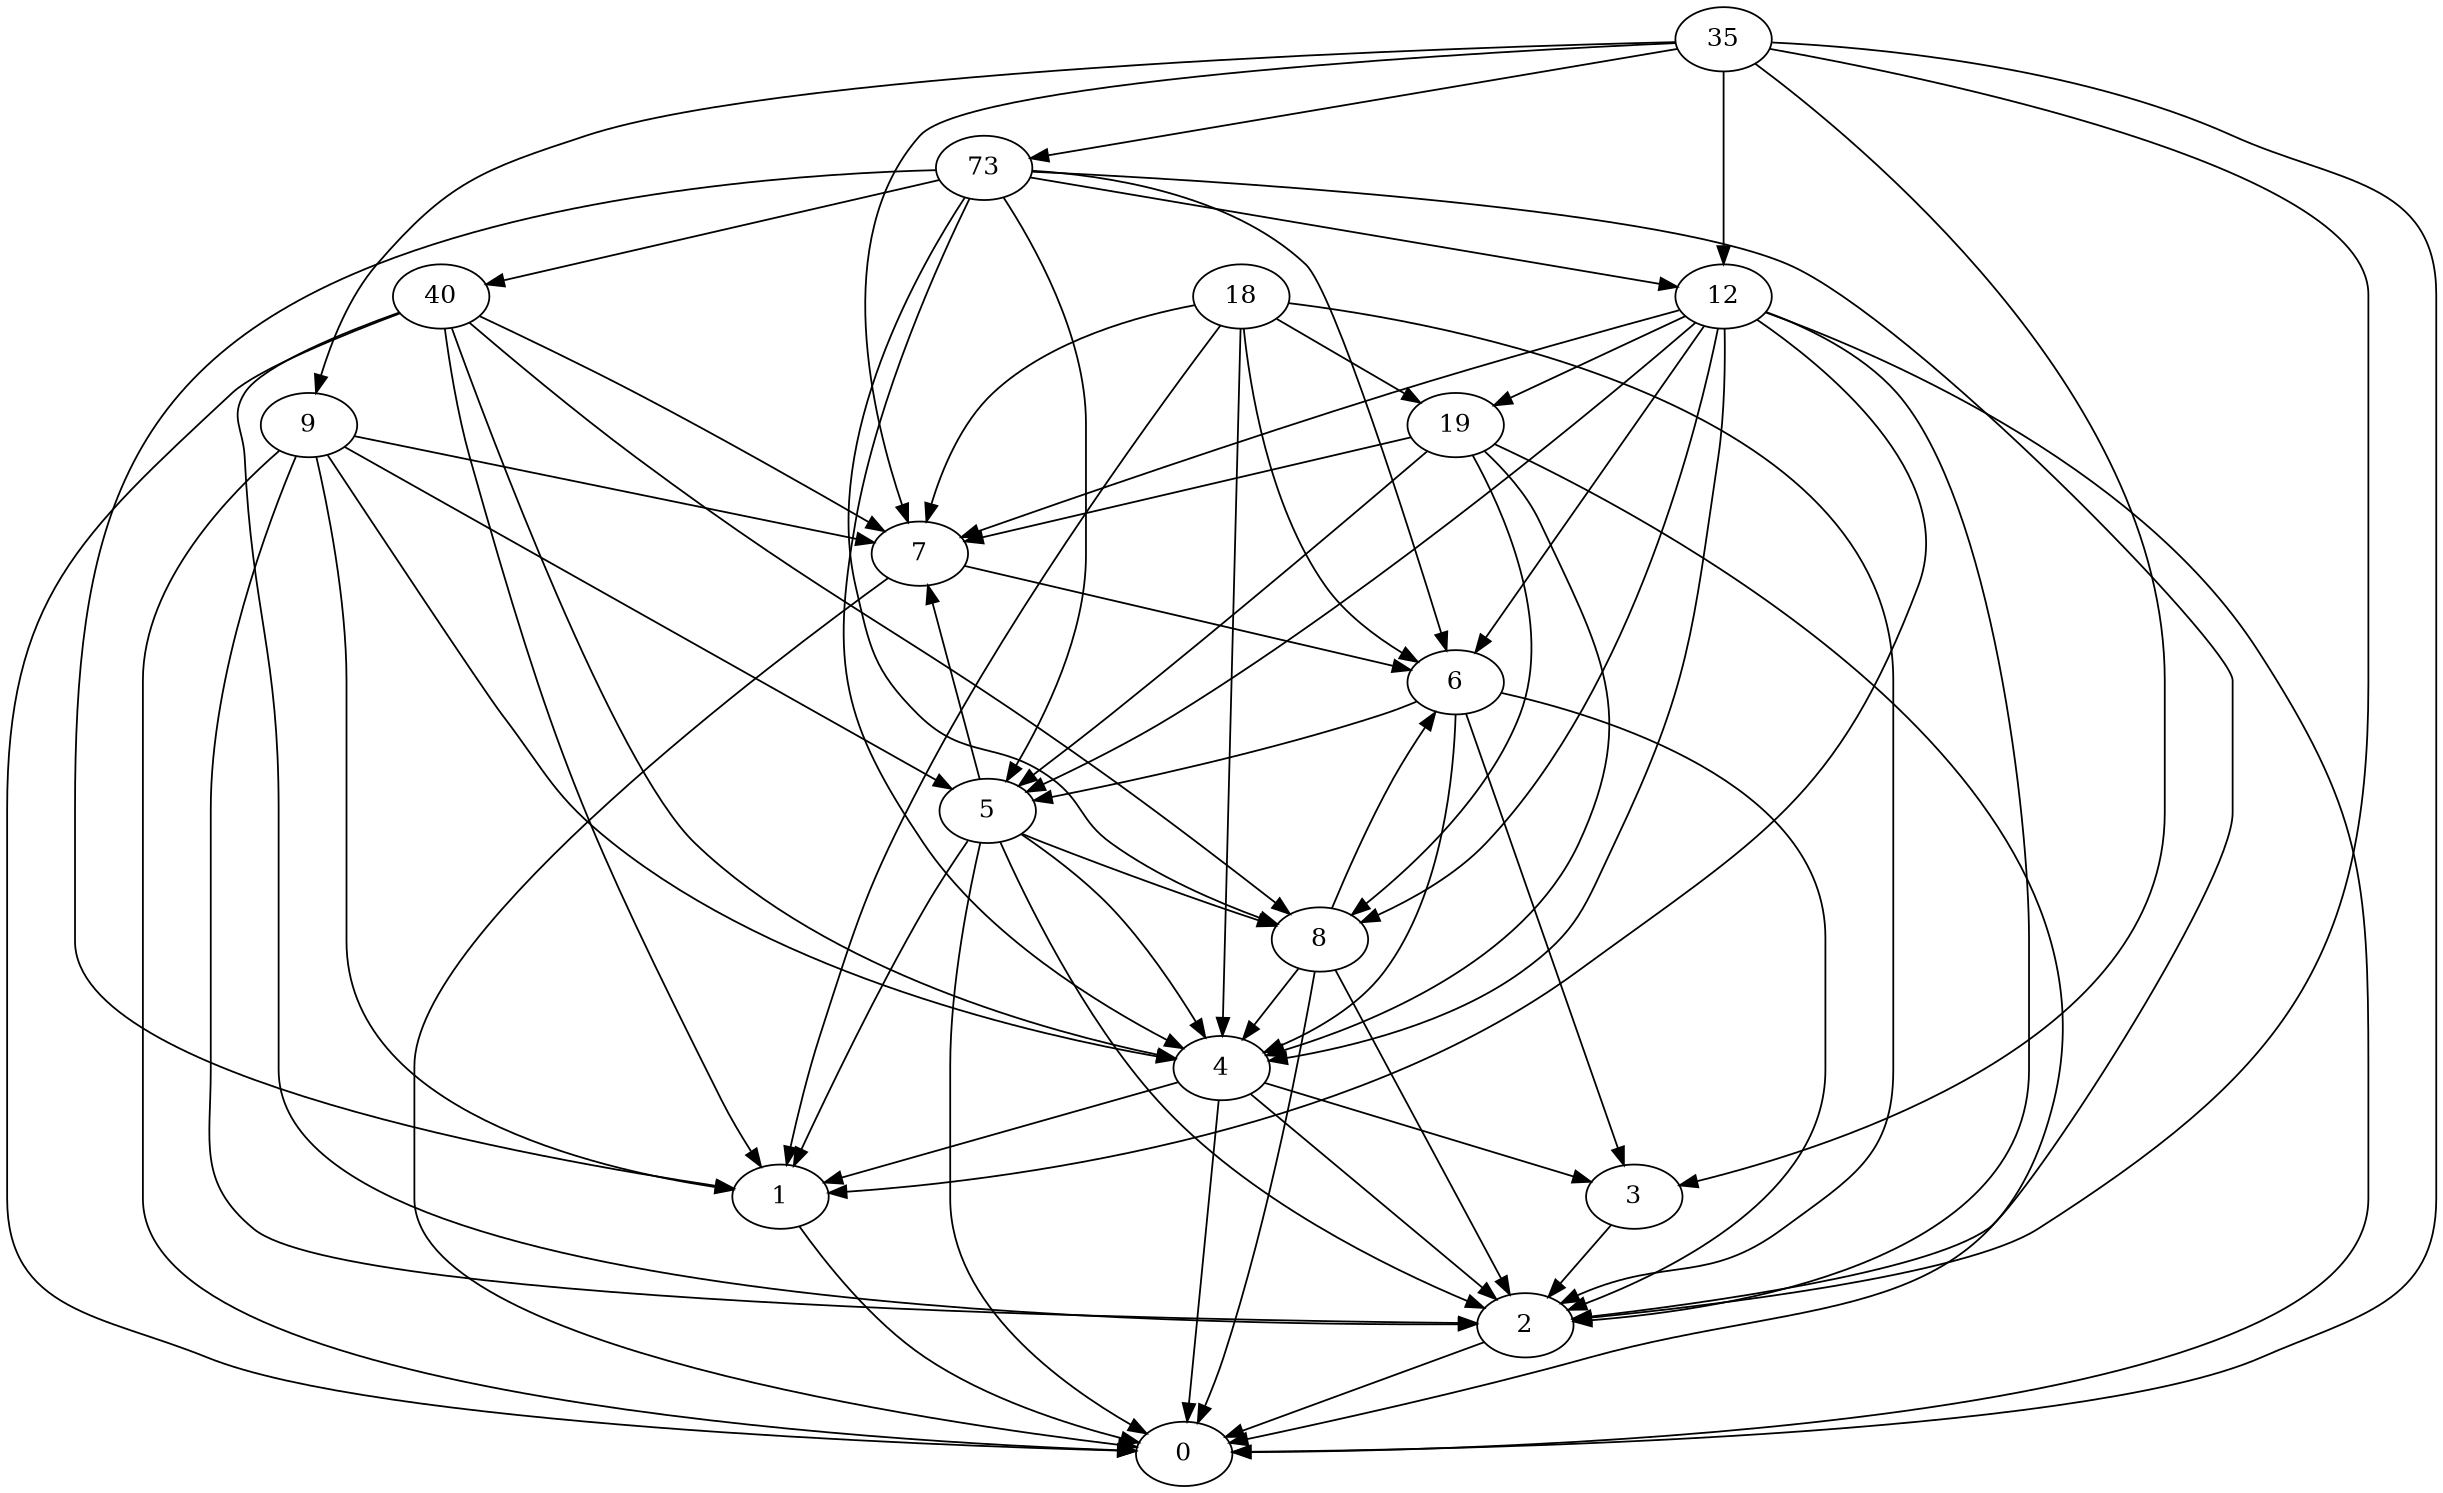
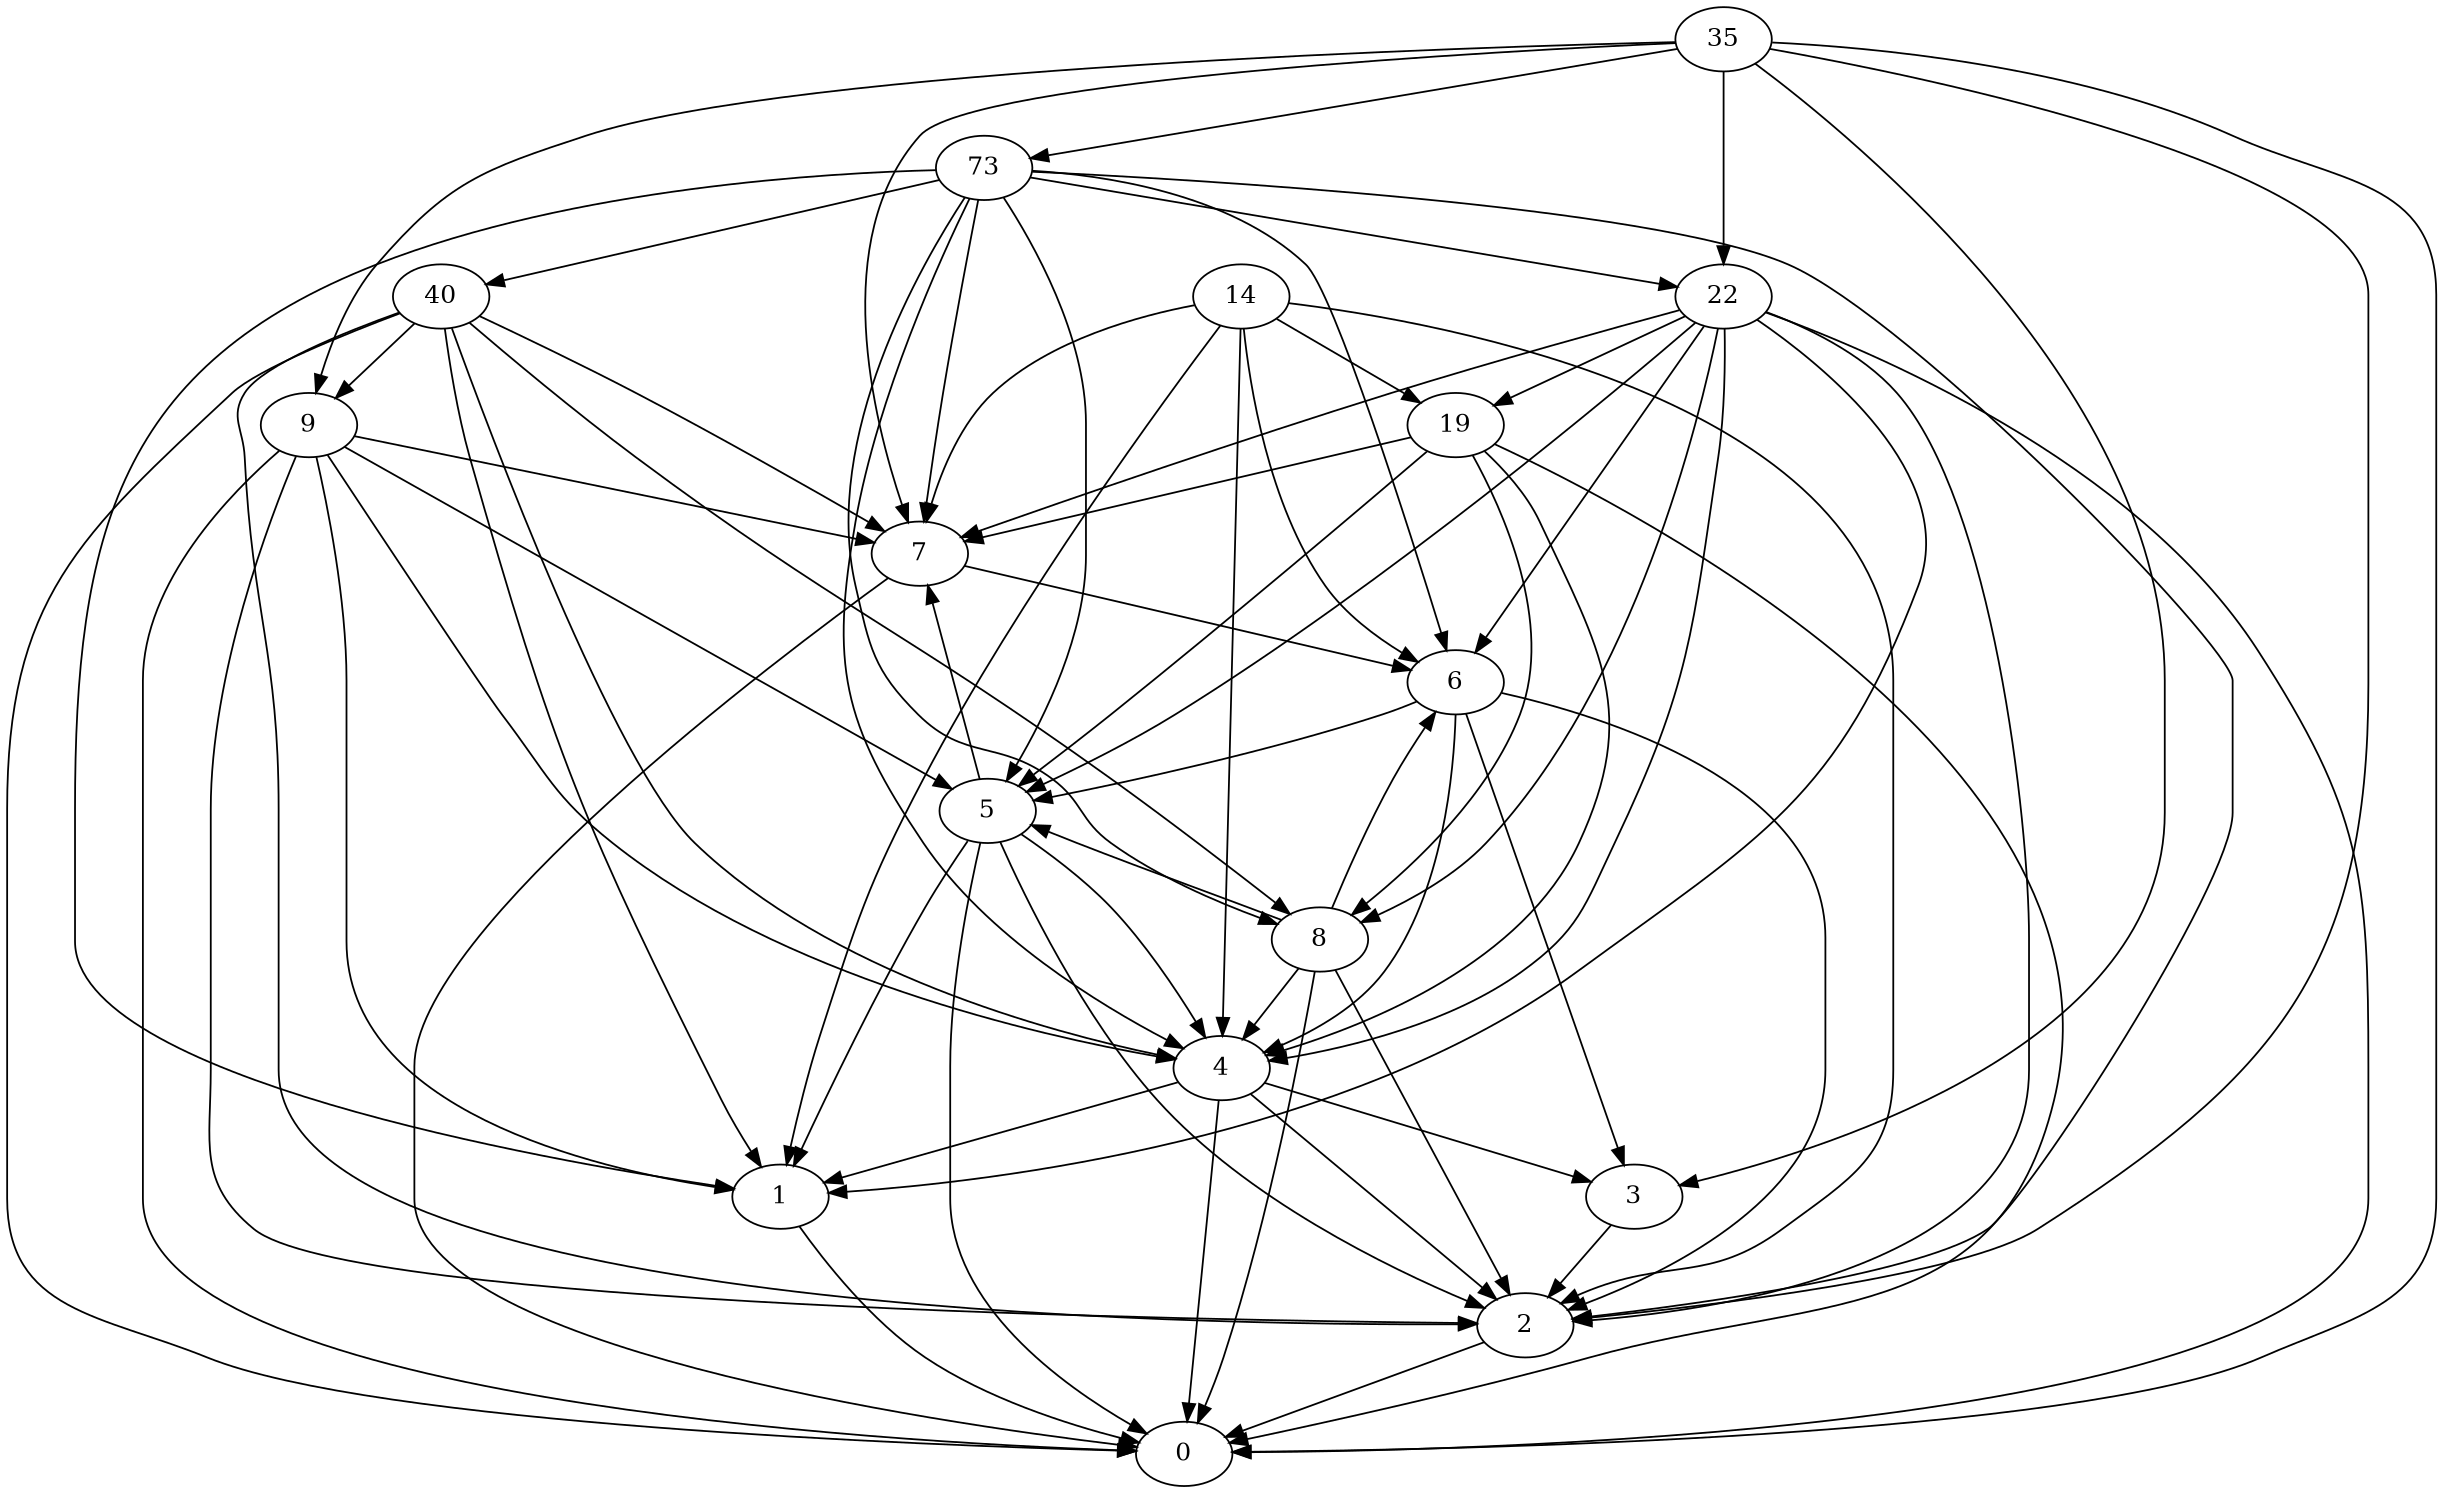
node "18": label "18" -> "14"
node "12": label "12" -> "22"
edge "73" -> "7": added
edge "40" -> "9": added
edge "5" -> "8": reversed
